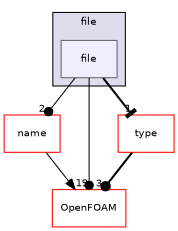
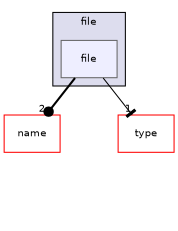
edge "file" -> "name": style solid -> bold
edge "file" -> "type": style bold -> solid
node "OpenFOAM": removed
